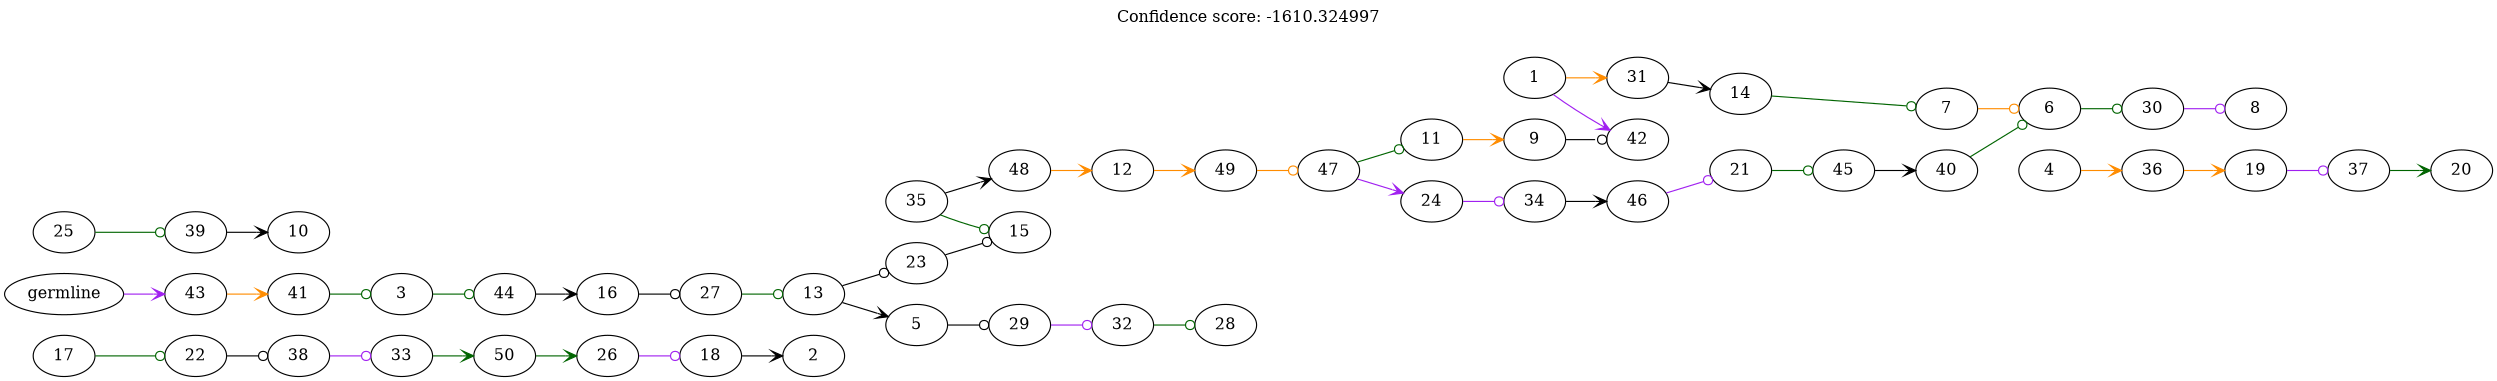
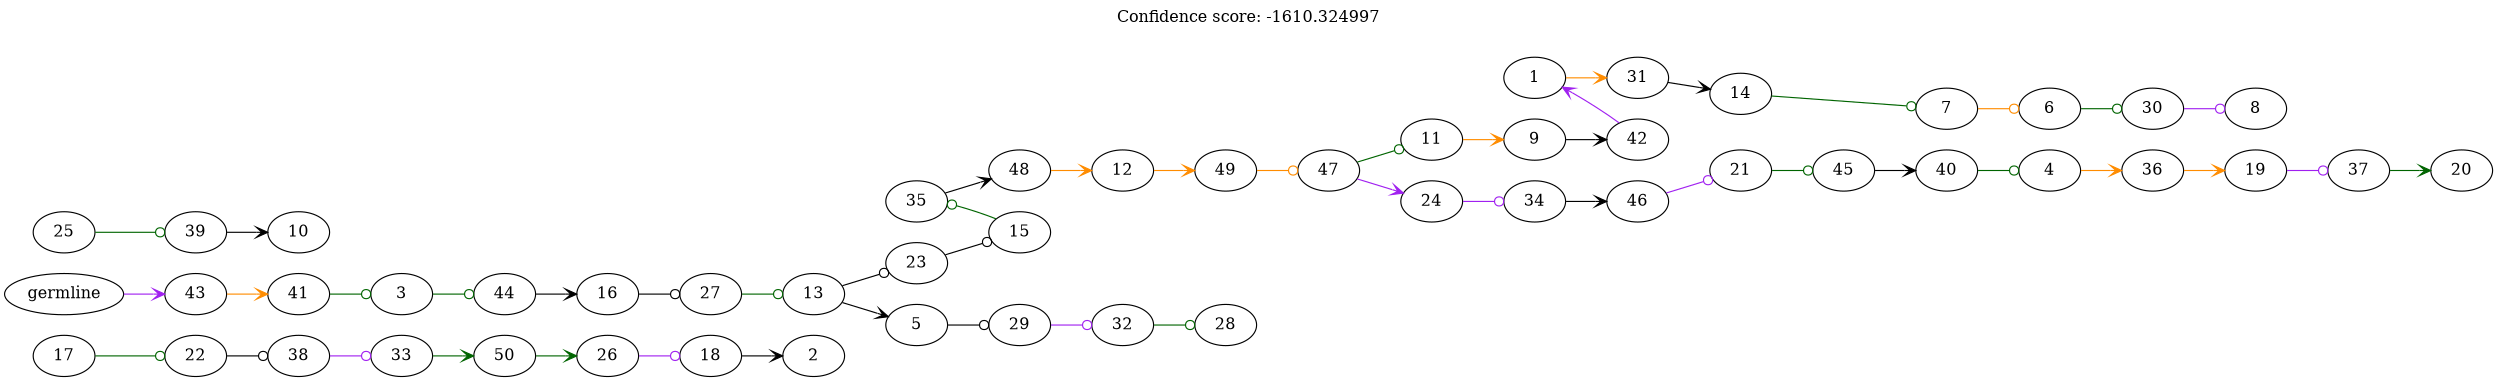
edge "1" -> "42": reversed
edge "9" -> "42": arrowhead odot -> vee
edge "40" -> "6": now "40" -> "4"
edge "35" -> "15": reversed
